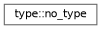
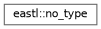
node "type::no_type": label "type::no_type" -> "eastl::no_type"
